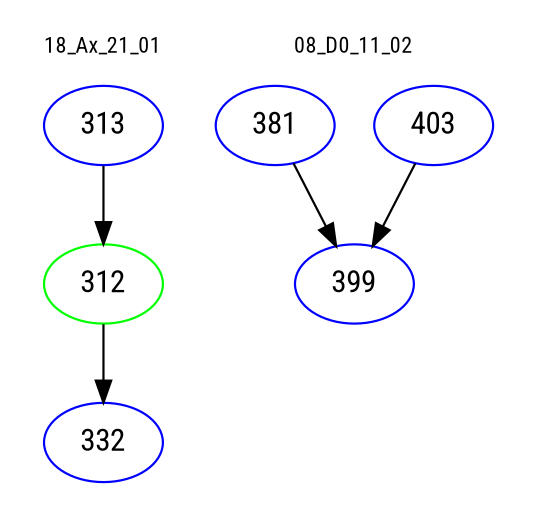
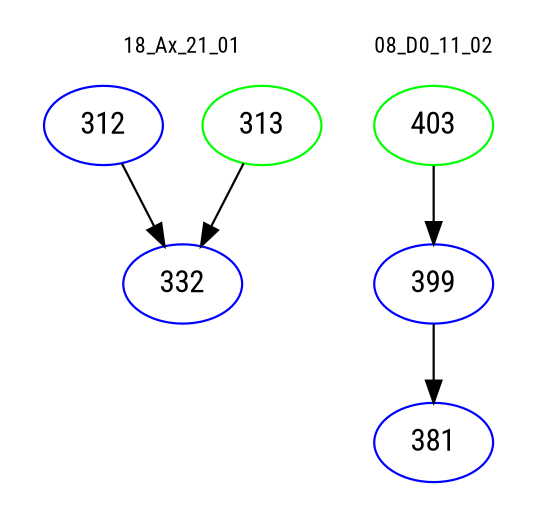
node "313": color blue -> green
node "403": color blue -> green
edge "313" -> "312": now "313" -> "332"
edge "381" -> "399": reversed
node "312": color green -> blue
